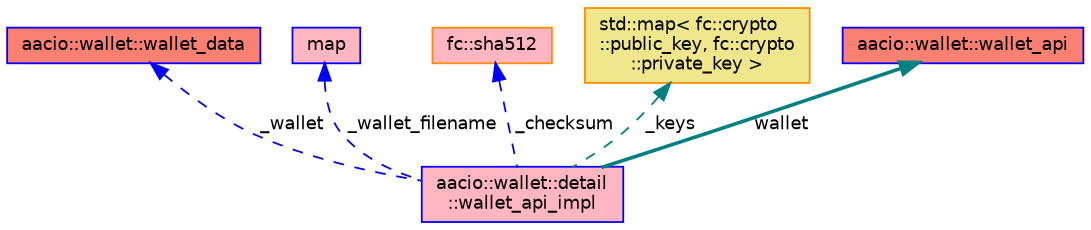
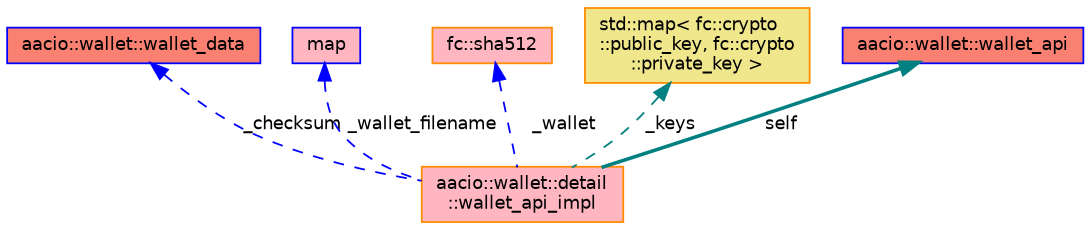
edge "aacio::wallet::detail ::wallet_api_impl" -> "aacio::wallet::wallet_data": label " _wallet" -> " _checksum"
edge "aacio::wallet::detail ::wallet_api_impl" -> "fc::sha512": label " _checksum" -> " _wallet"
edge "aacio::wallet::detail ::wallet_api_impl" -> "aacio::wallet::wallet_api": label " wallet" -> " self"
node "aacio::wallet::detail ::wallet_api_impl": color blue -> darkorange
